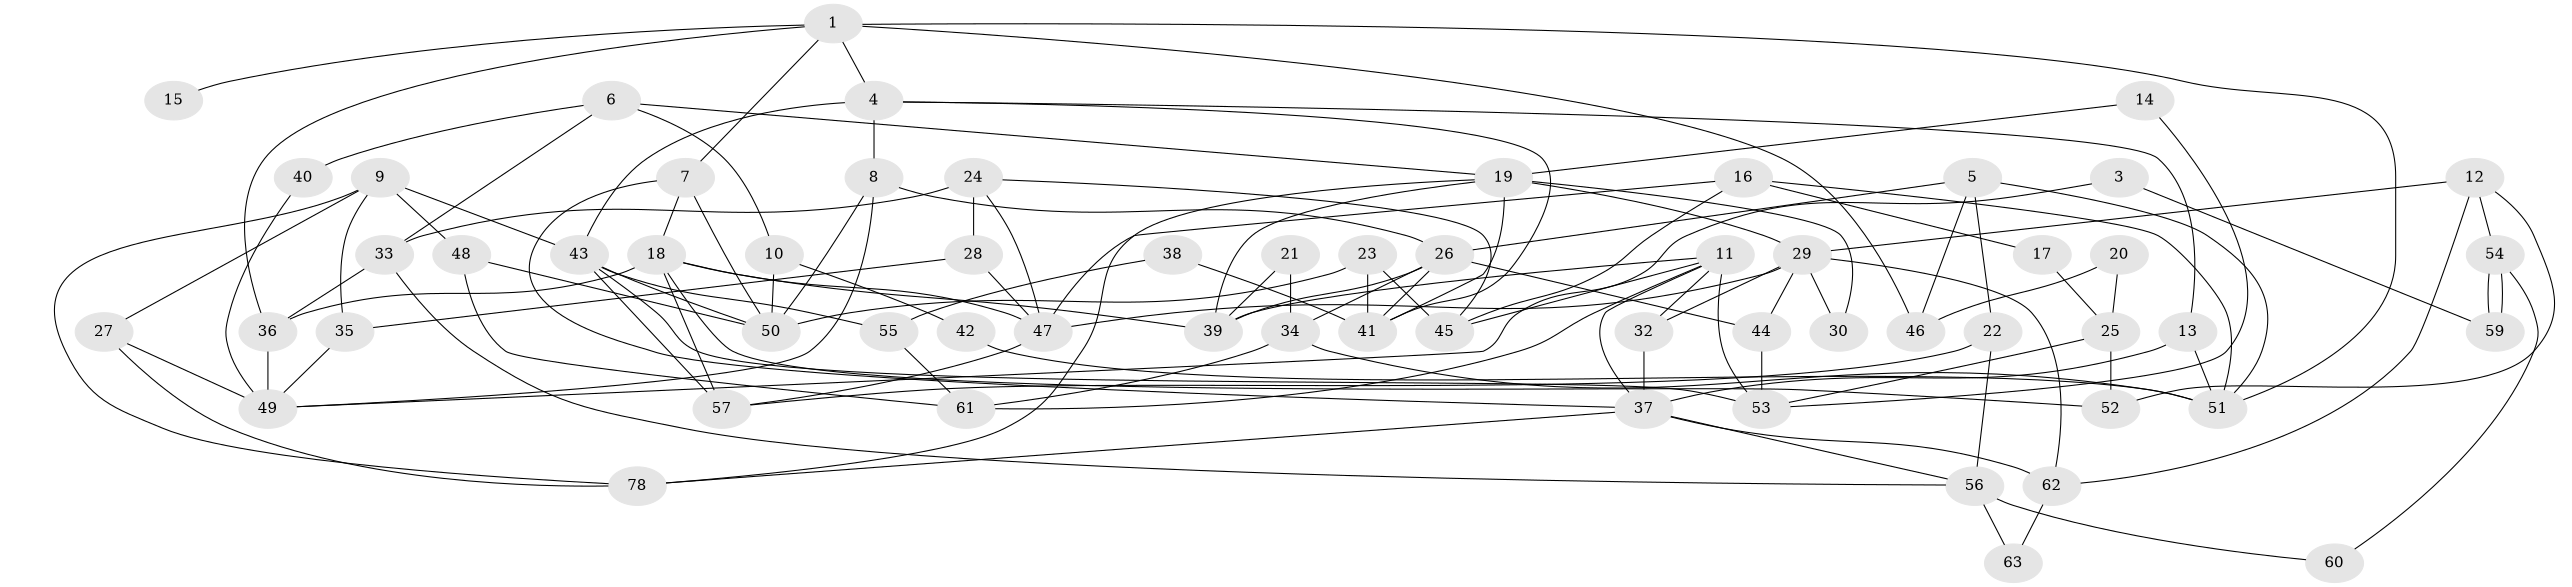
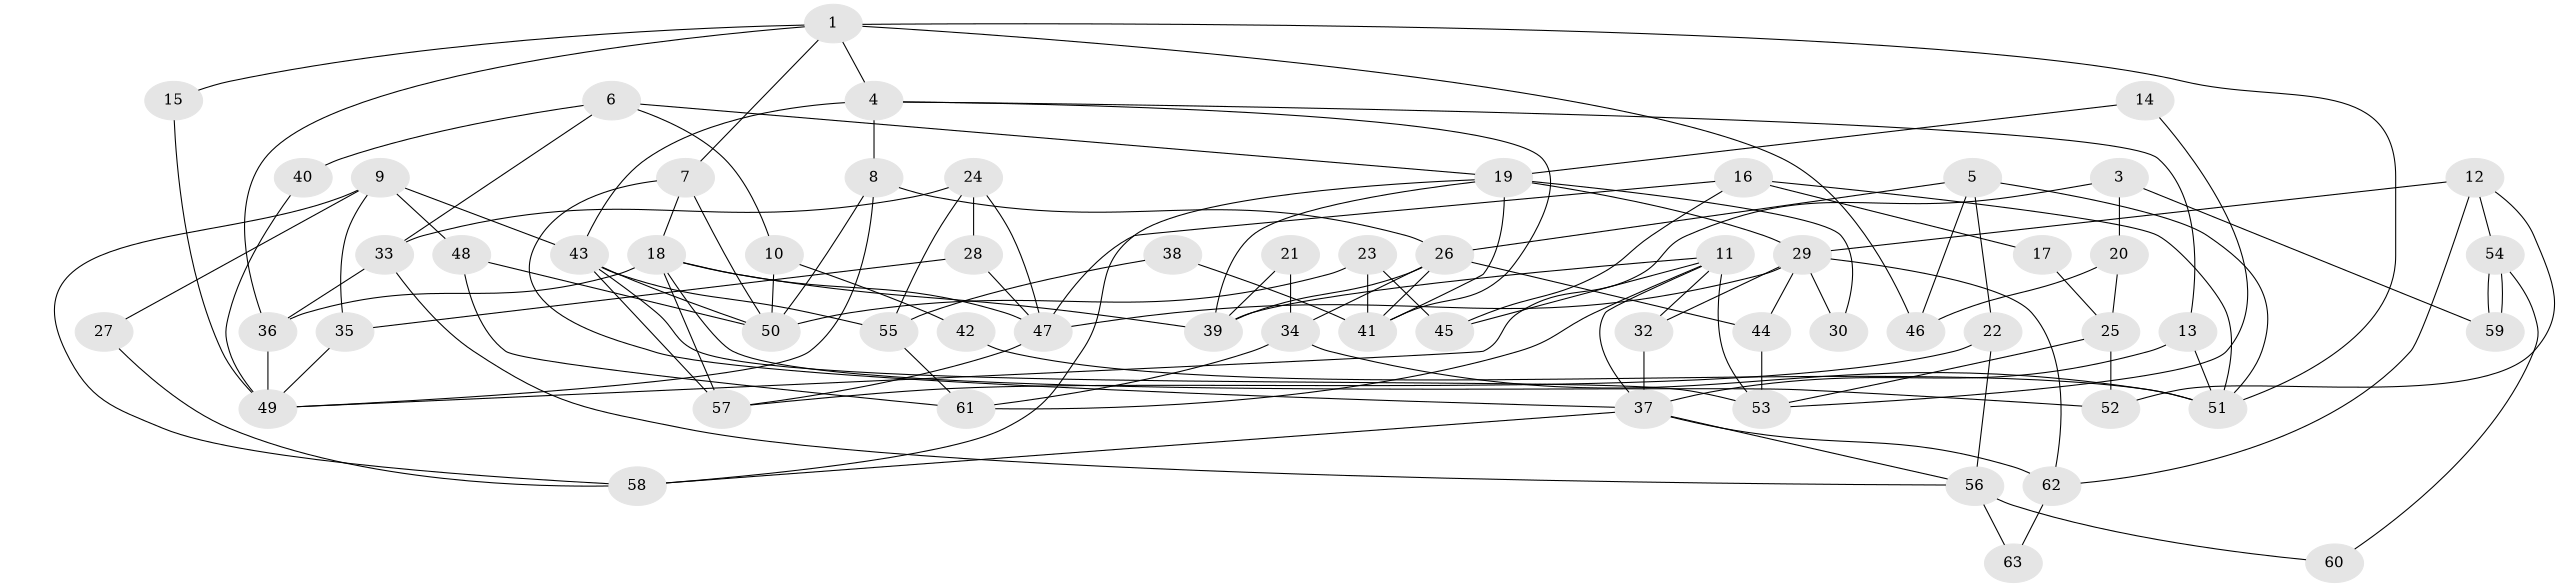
edge "24" -- "45": now "24" -- "55"
edge "3" -- "20": added
edge "27" -- "49": now "15" -- "49"
node "78": label "78" -> "58"
